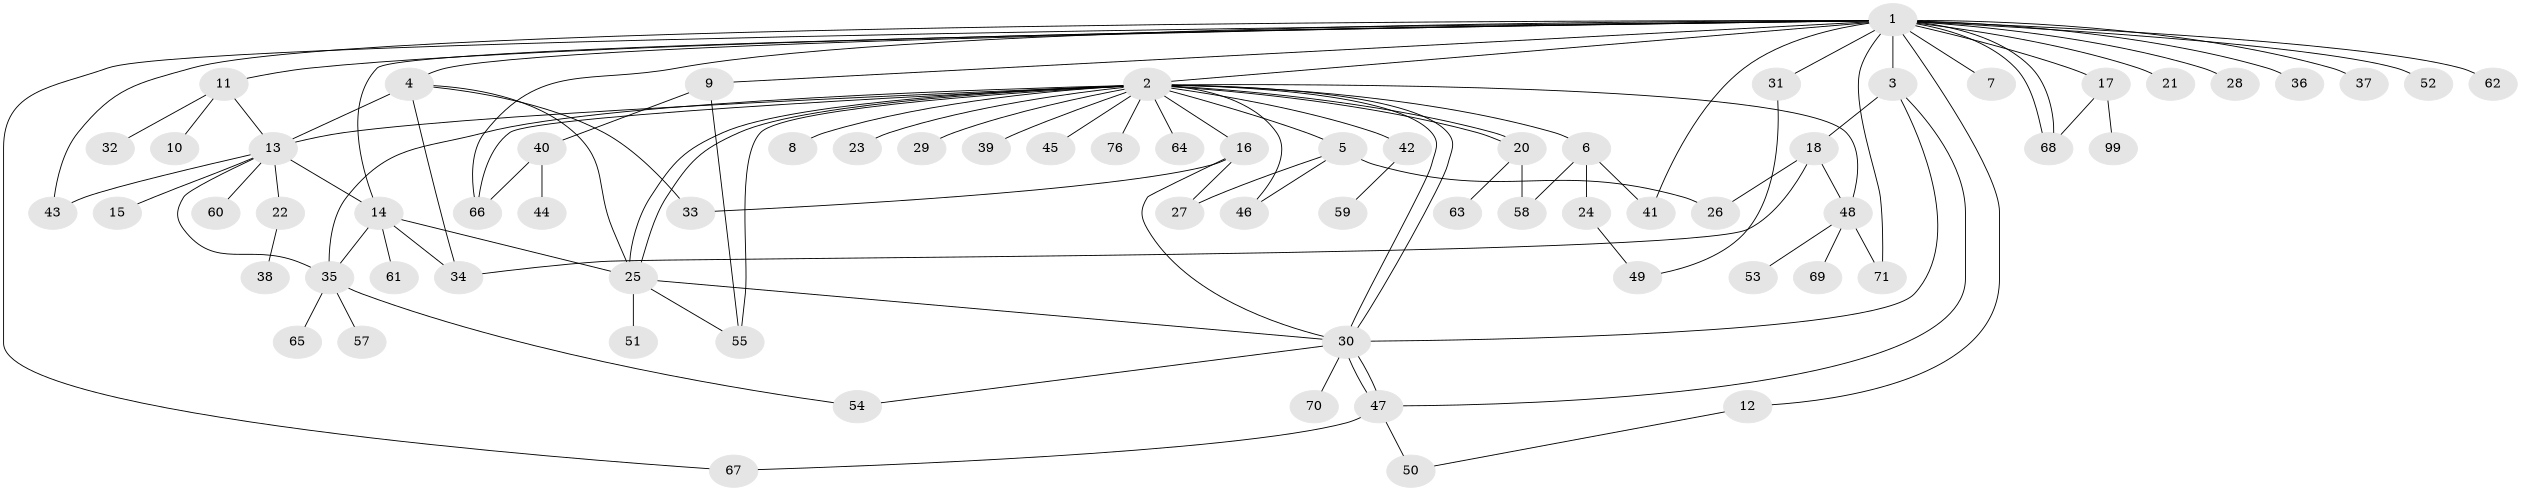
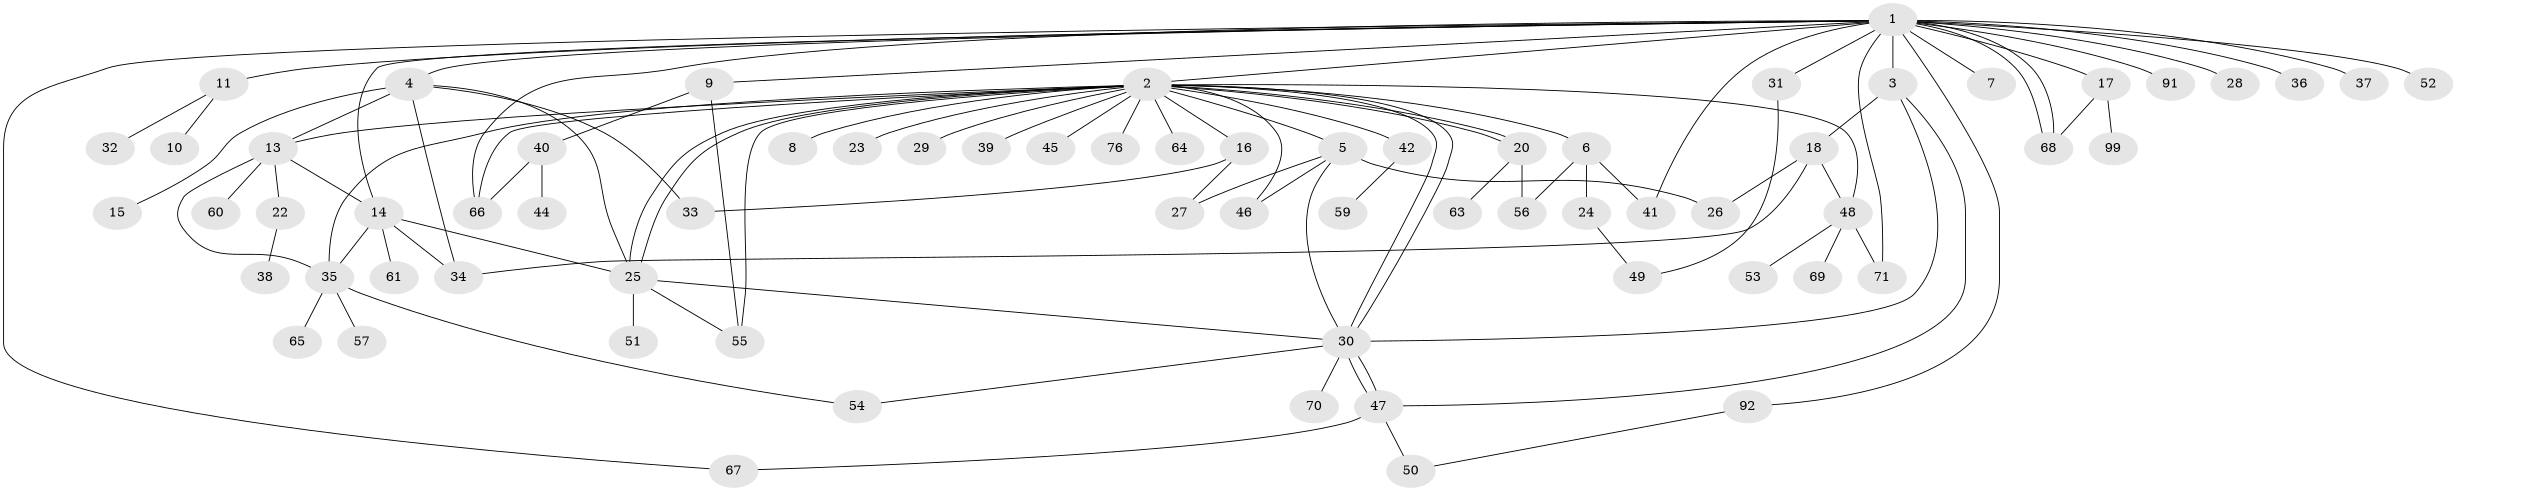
node "21": label "21" -> "91"
node "62": removed
edge "11" -- "13": removed
edge "13" -- "15": now "4" -- "15"
node "43": removed
node "58": label "58" -> "56"
edge "16" -- "30": now "5" -- "30"
node "12": label "12" -> "92"
